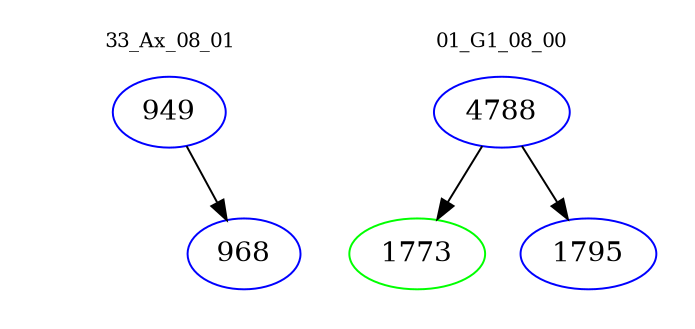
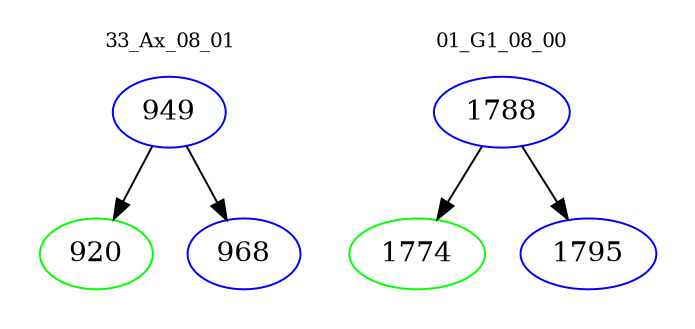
node "4788": label "4788" -> "1788"
node "920": added
node "1773": label "1773" -> "1774"
